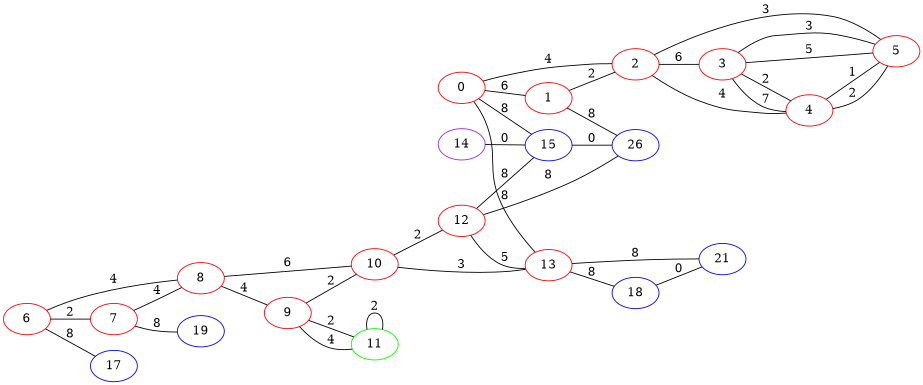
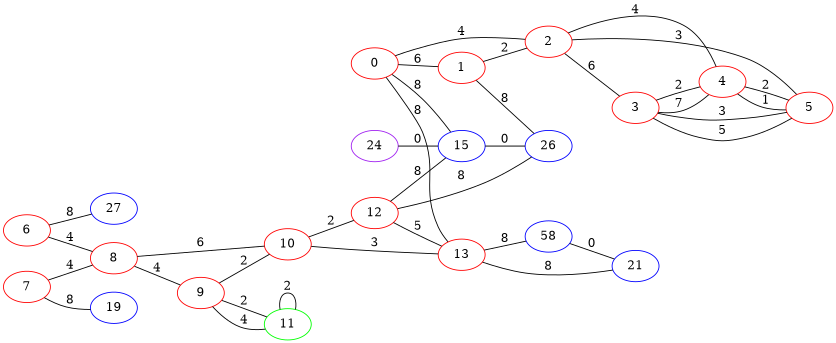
node "14": label "14" -> "24"
node "18": label "18" -> "58"
edge "6" -- "7": removed, label "2"
node "17": label "17" -> "27"
